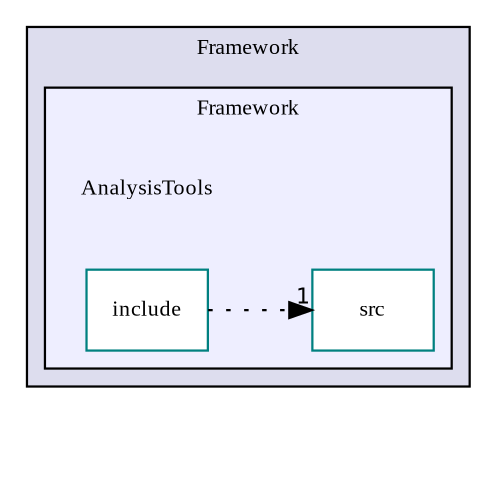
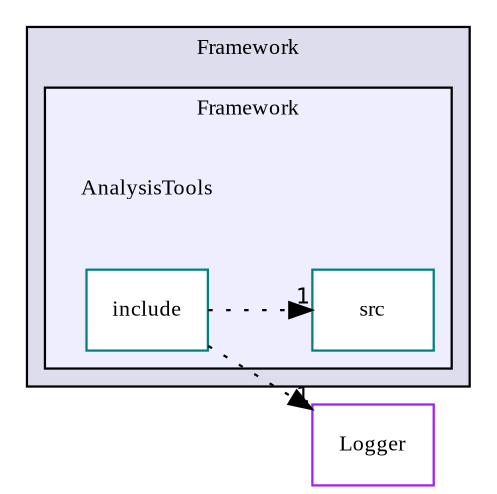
node "Logger": added
